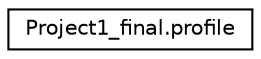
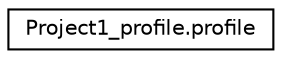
node "Project1_final.profile": label "Project1_final.profile" -> "Project1_profile.profile"
